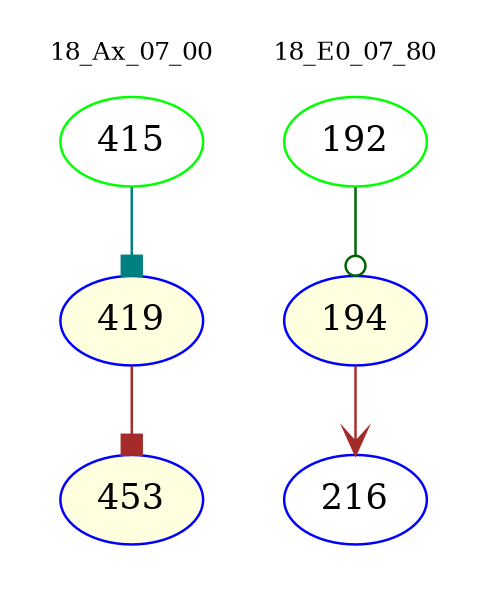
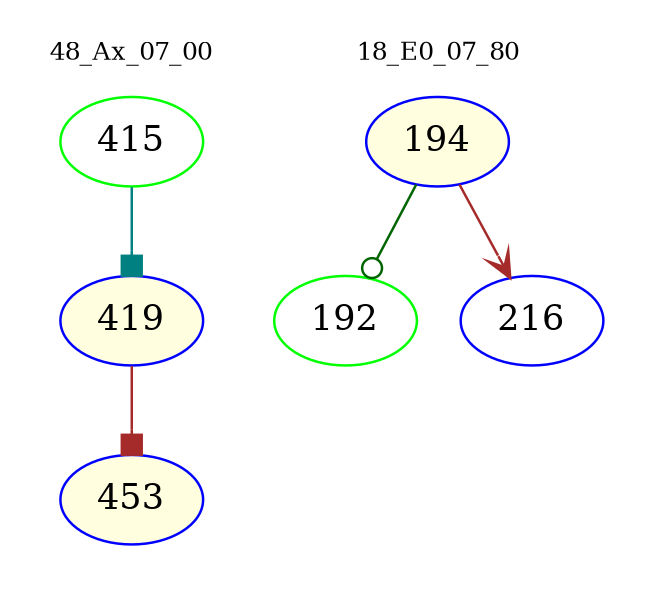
cluster "18_Ax_07_00": label "18_Ax_07_00" -> "48_Ax_07_00"
edge "192" -> "194": reversed
